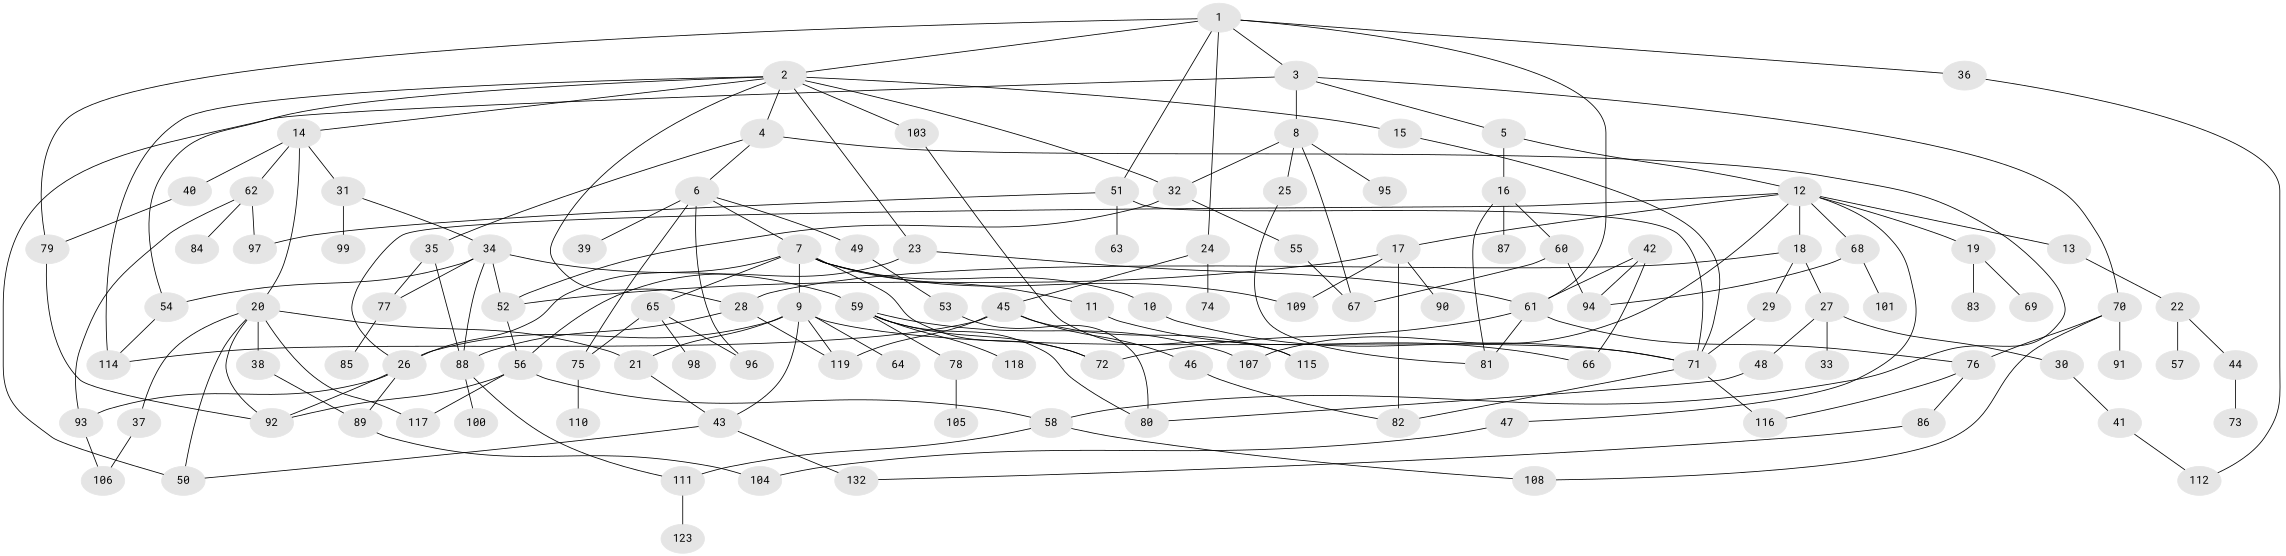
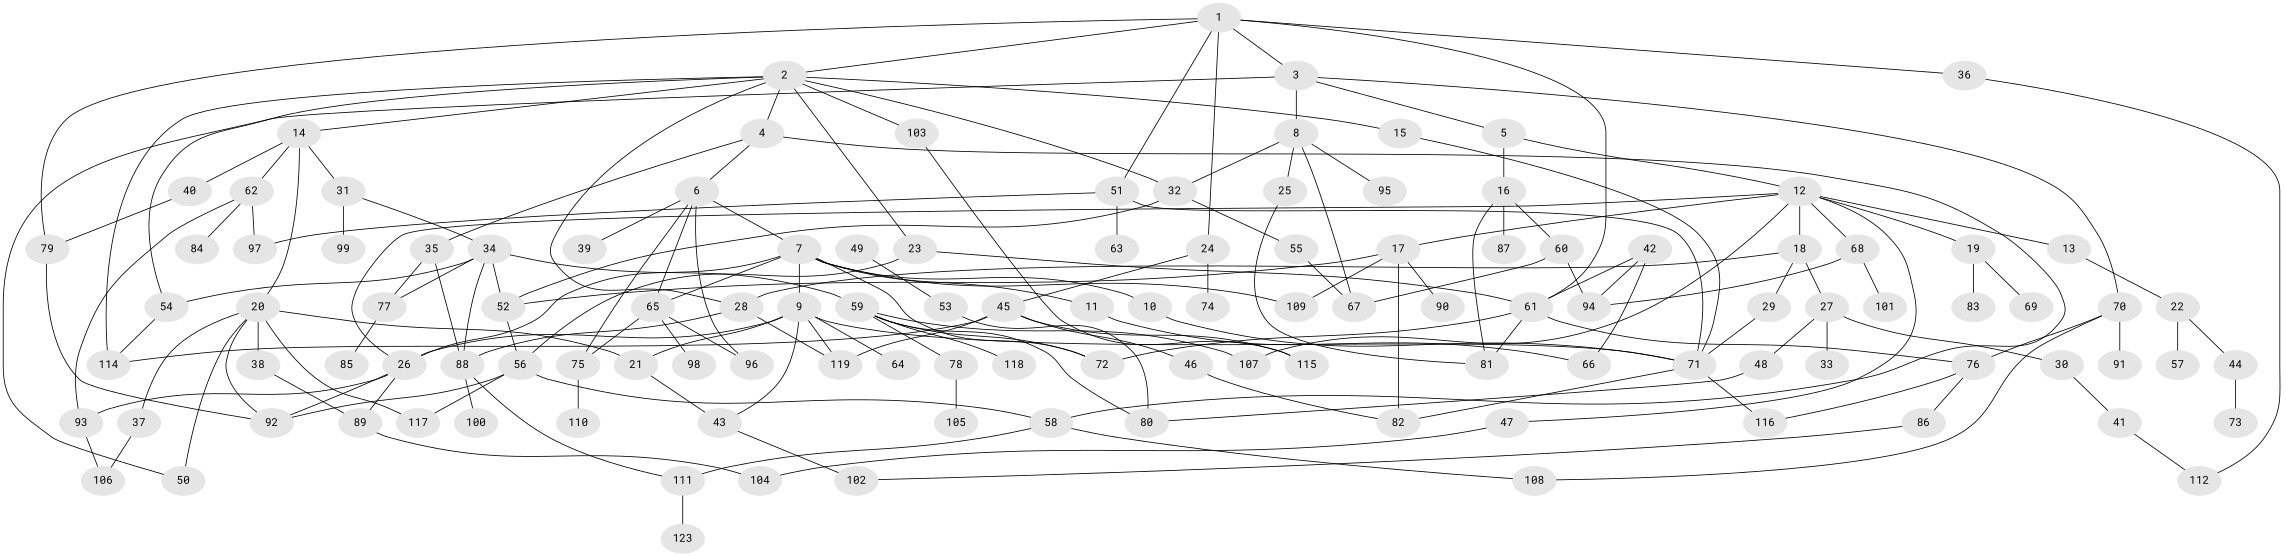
edge "6" -- "49": now "6" -- "65"
edge "43" -- "50": removed
node "132": label "132" -> "102"
